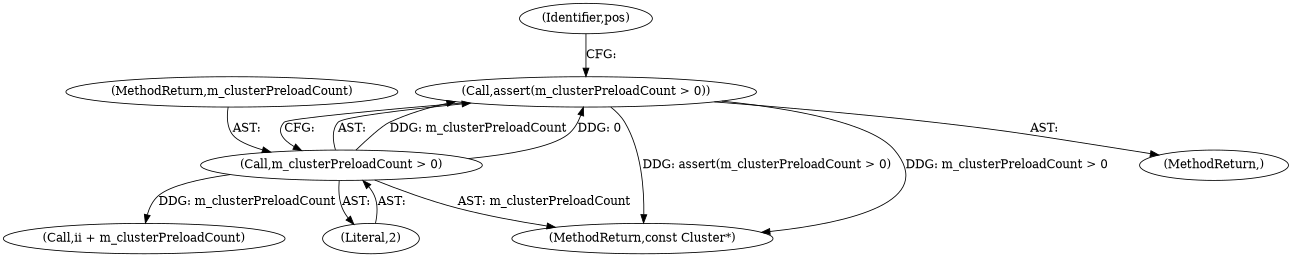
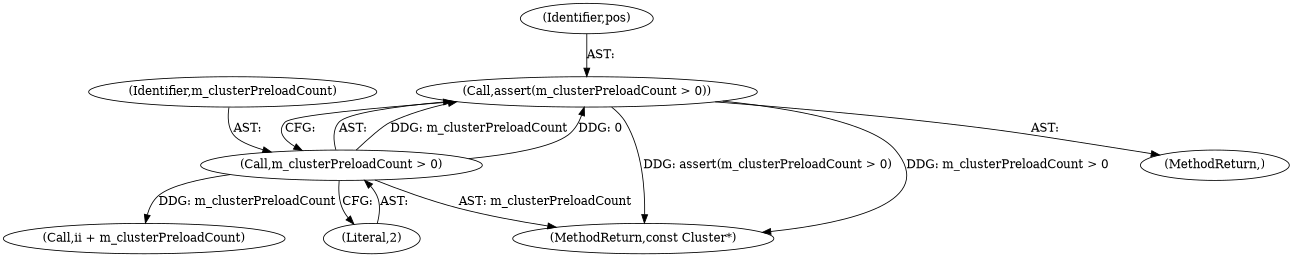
edge "(Identifier,pos)" -> "(Call,assert(m_clusterPreloadCount > 0))": label "CFG: " -> "AST: "
node "(MethodReturn,m_clusterPreloadCount)": label "(MethodReturn,m_clusterPreloadCount)" -> "(Identifier,m_clusterPreloadCount)"
edge "(Call,m_clusterPreloadCount > 0)" -> "(Literal,2)": label "AST: " -> "CFG: "
